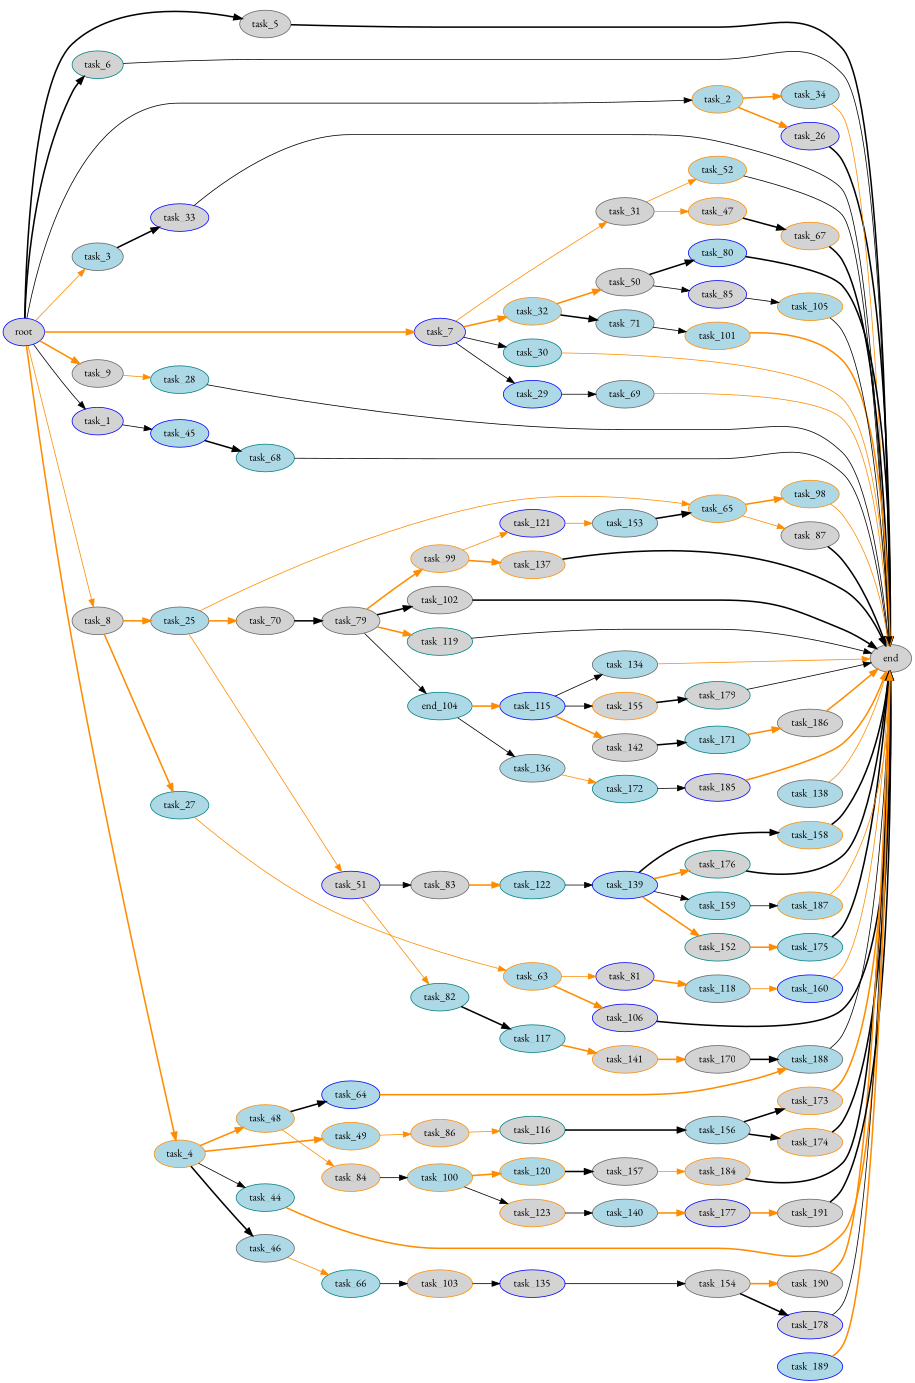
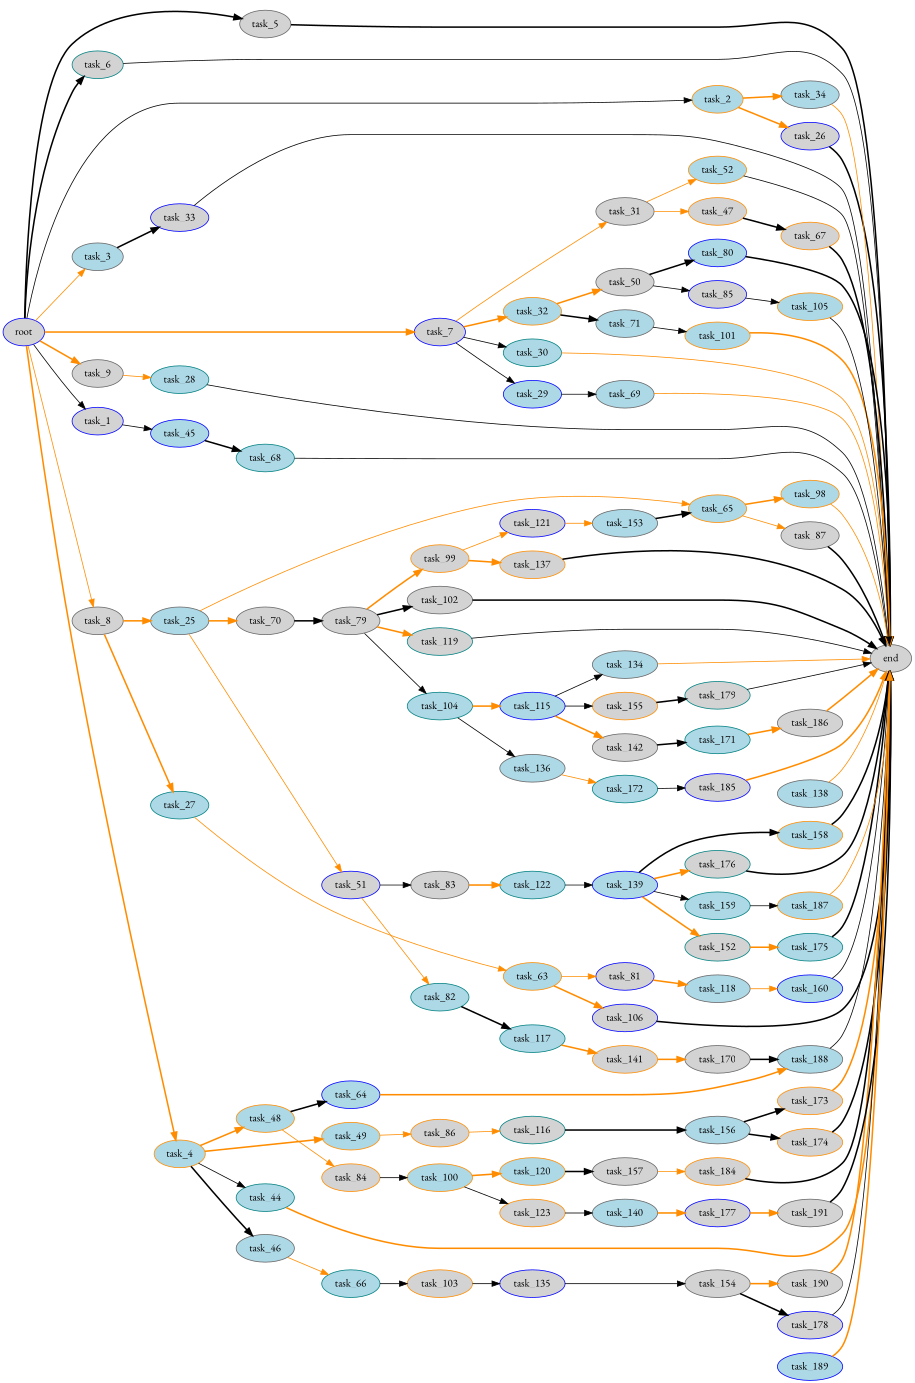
node "end_104": label "end_104" -> "task_104"
edge "task_160" -> "end": color darkorange -> black
